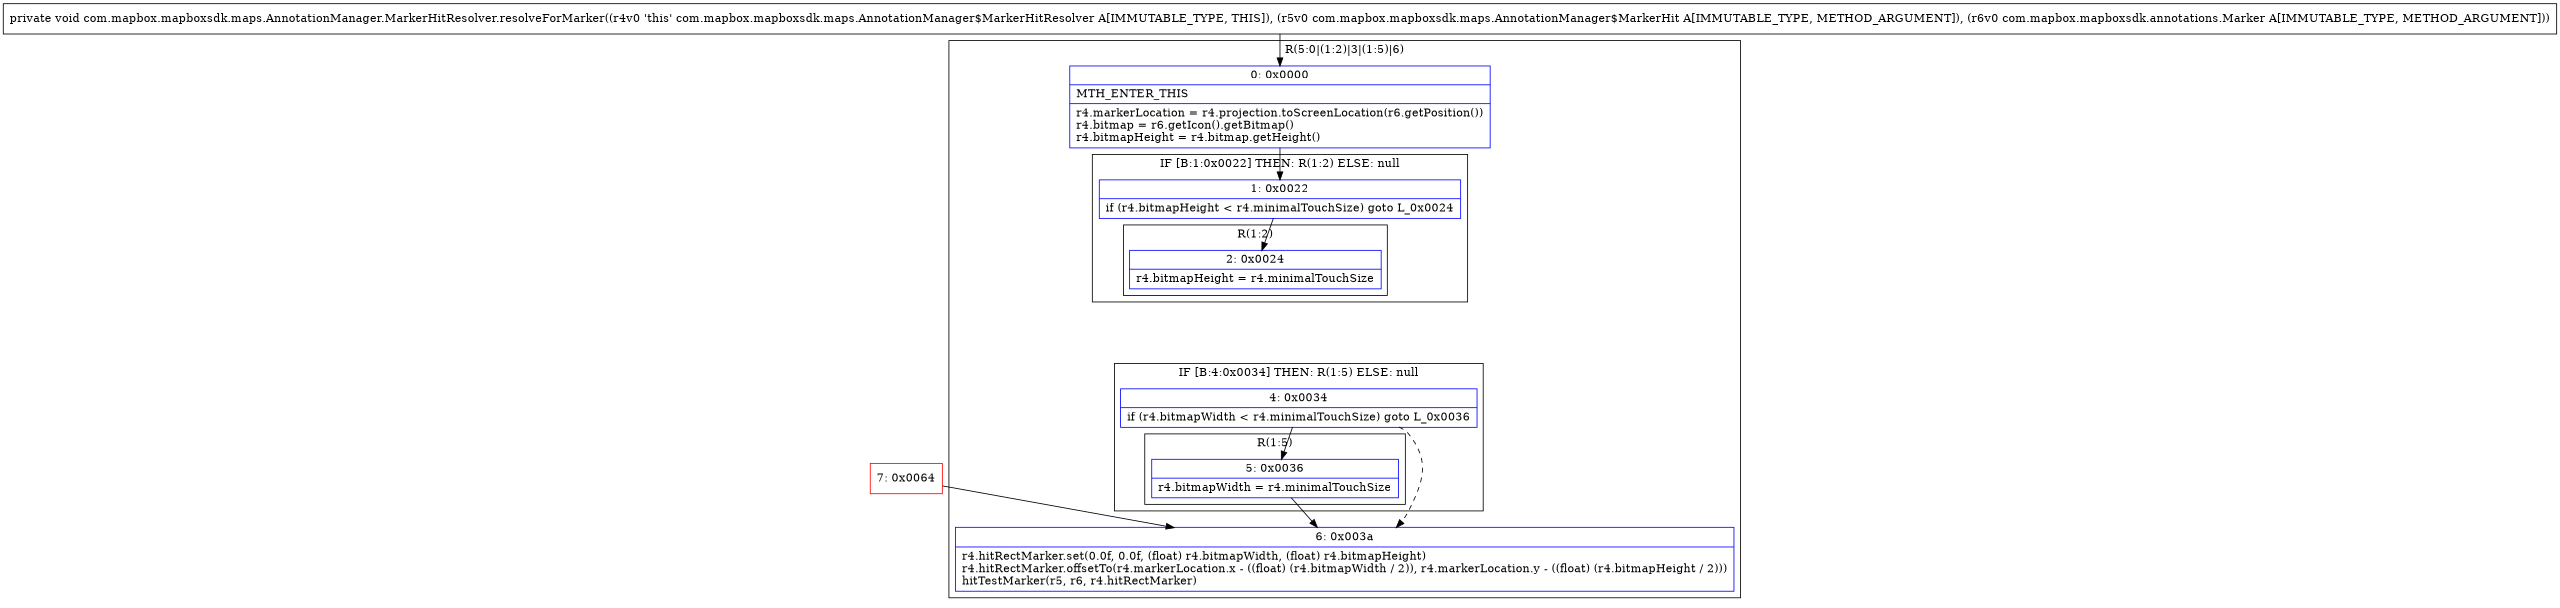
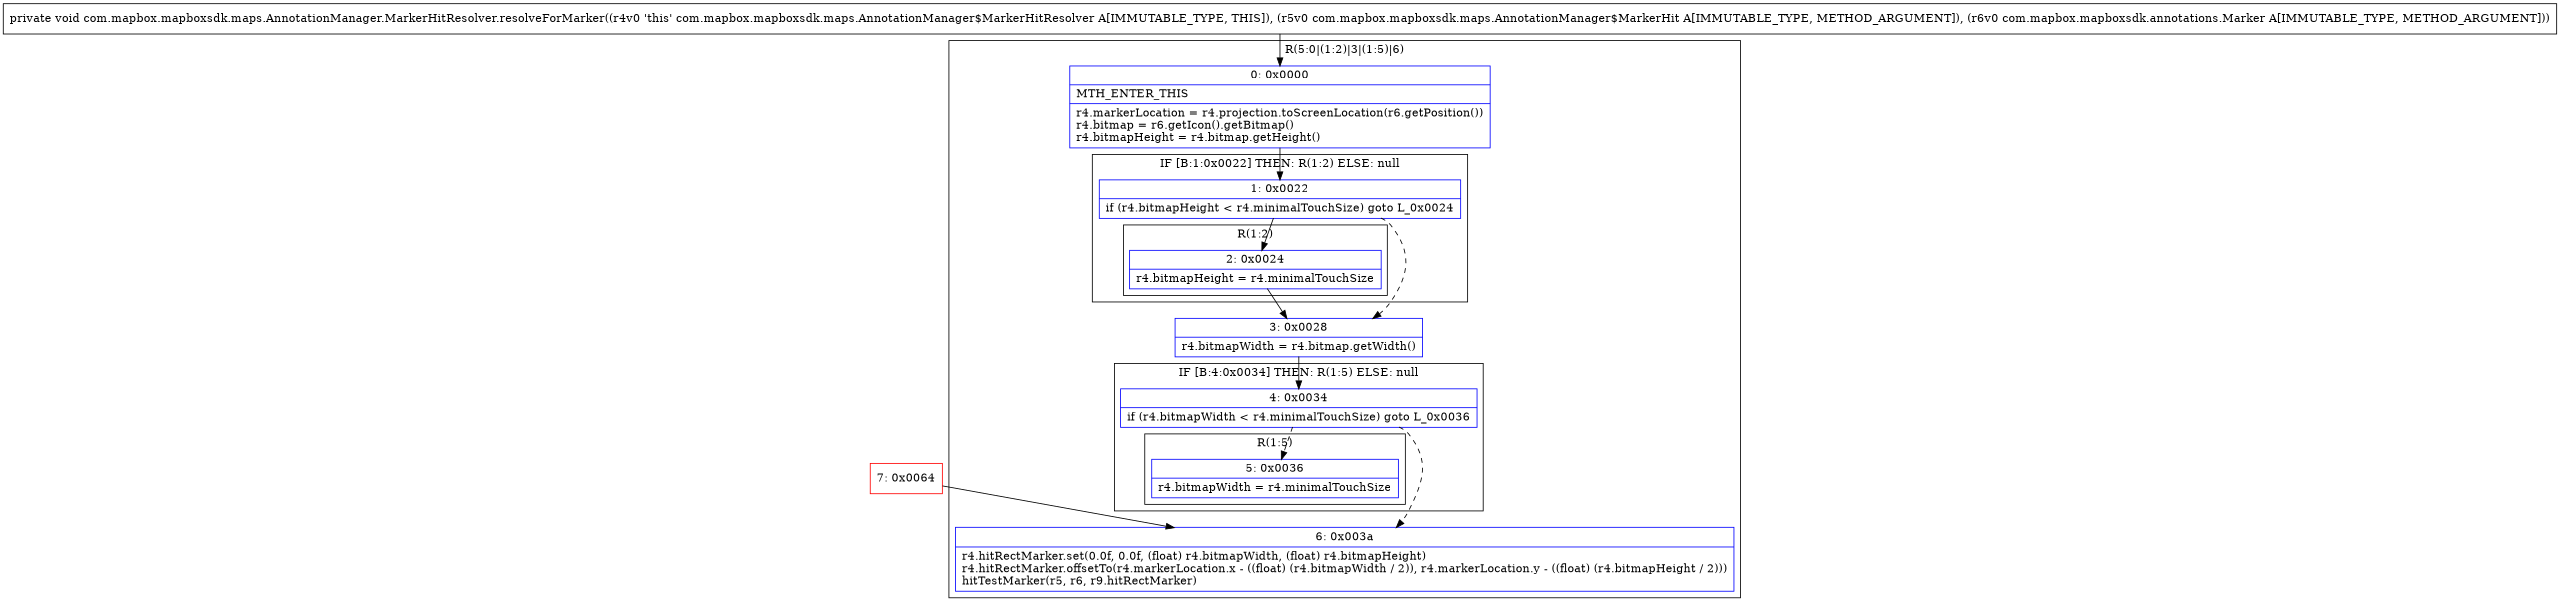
node "3: 0x0028": added
edge "4: 0x0034" -> "5: 0x0036": style solid -> dashed
edge "5: 0x0036" -> "6: 0x003a": removed
node "6: 0x003a": text "hitTestMarker(r5, r6, r4.hitRectMarker)" -> "hitTestMarker(r5, r6, r9.hitRectMarker)"
